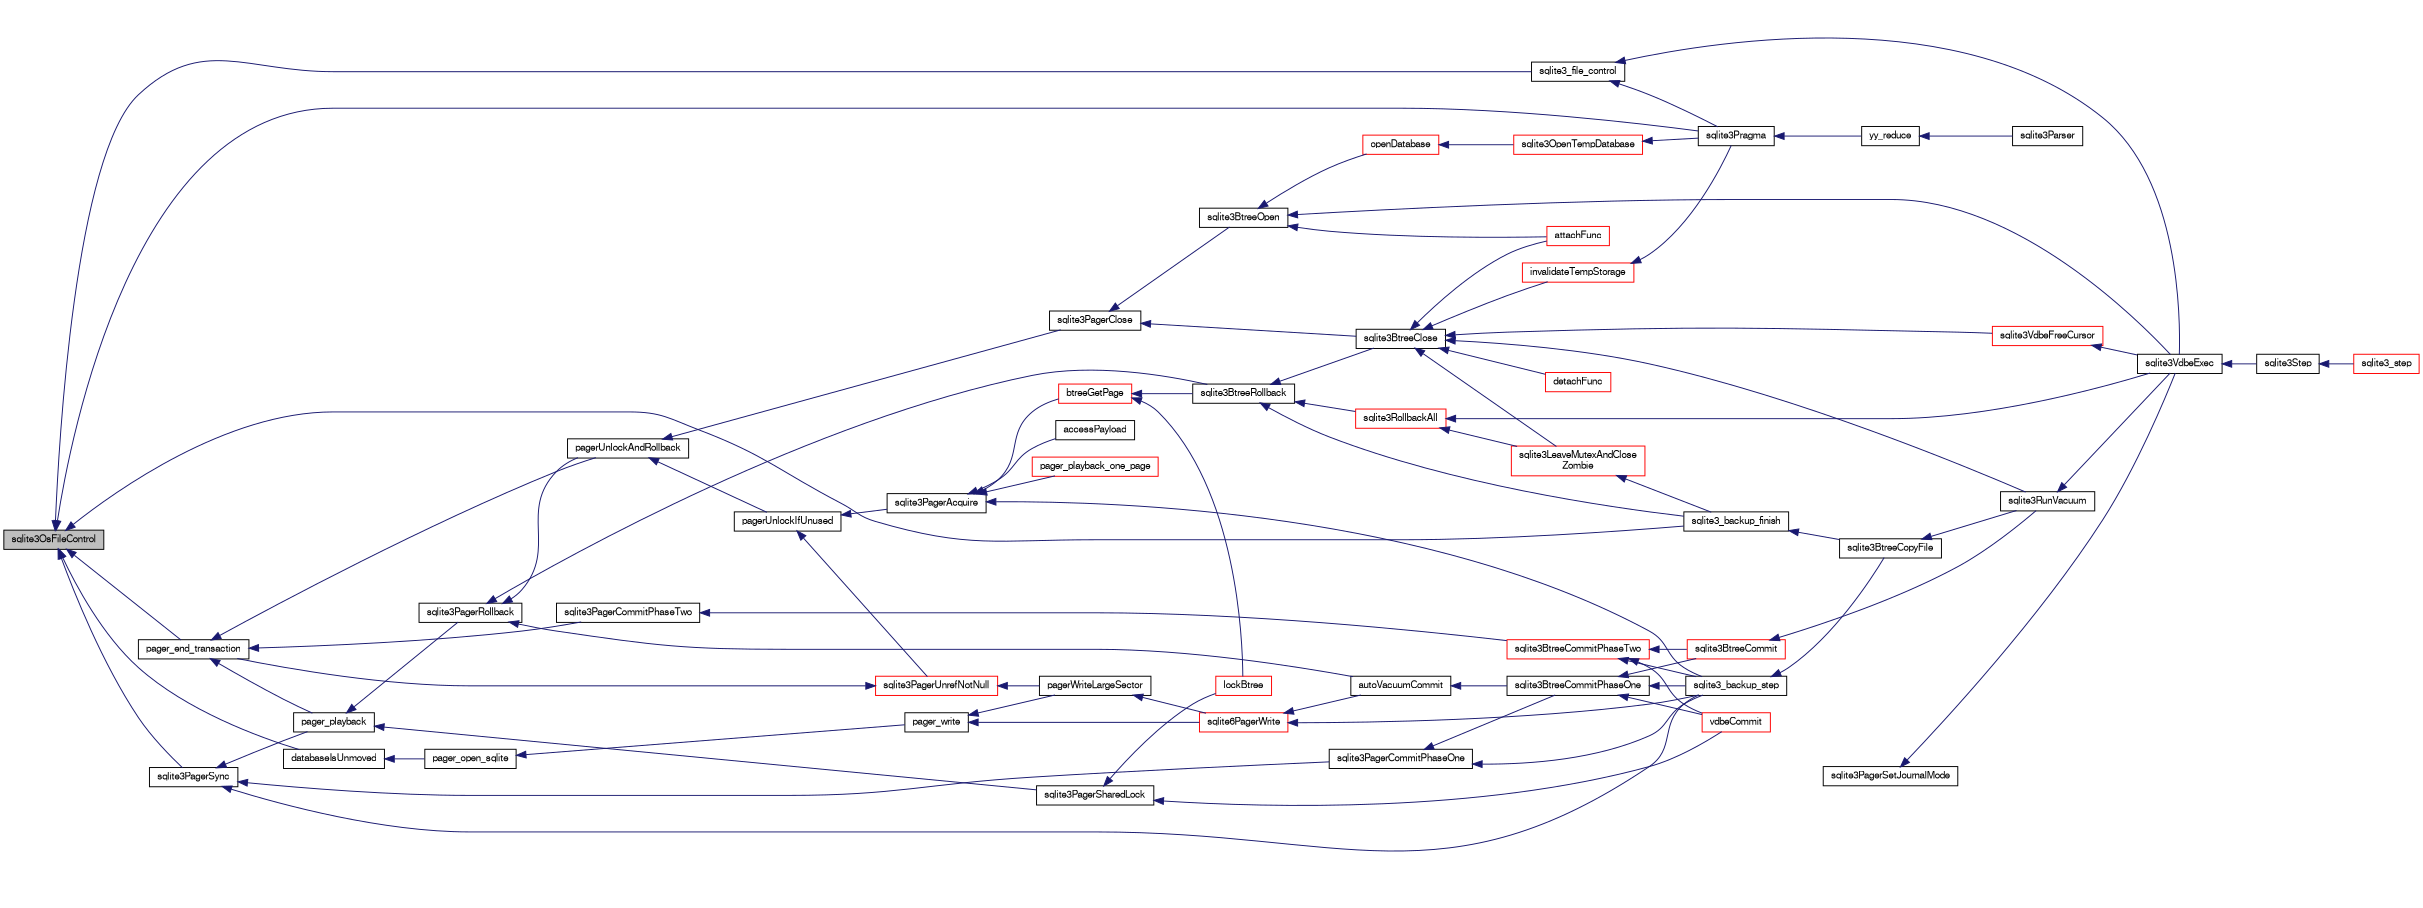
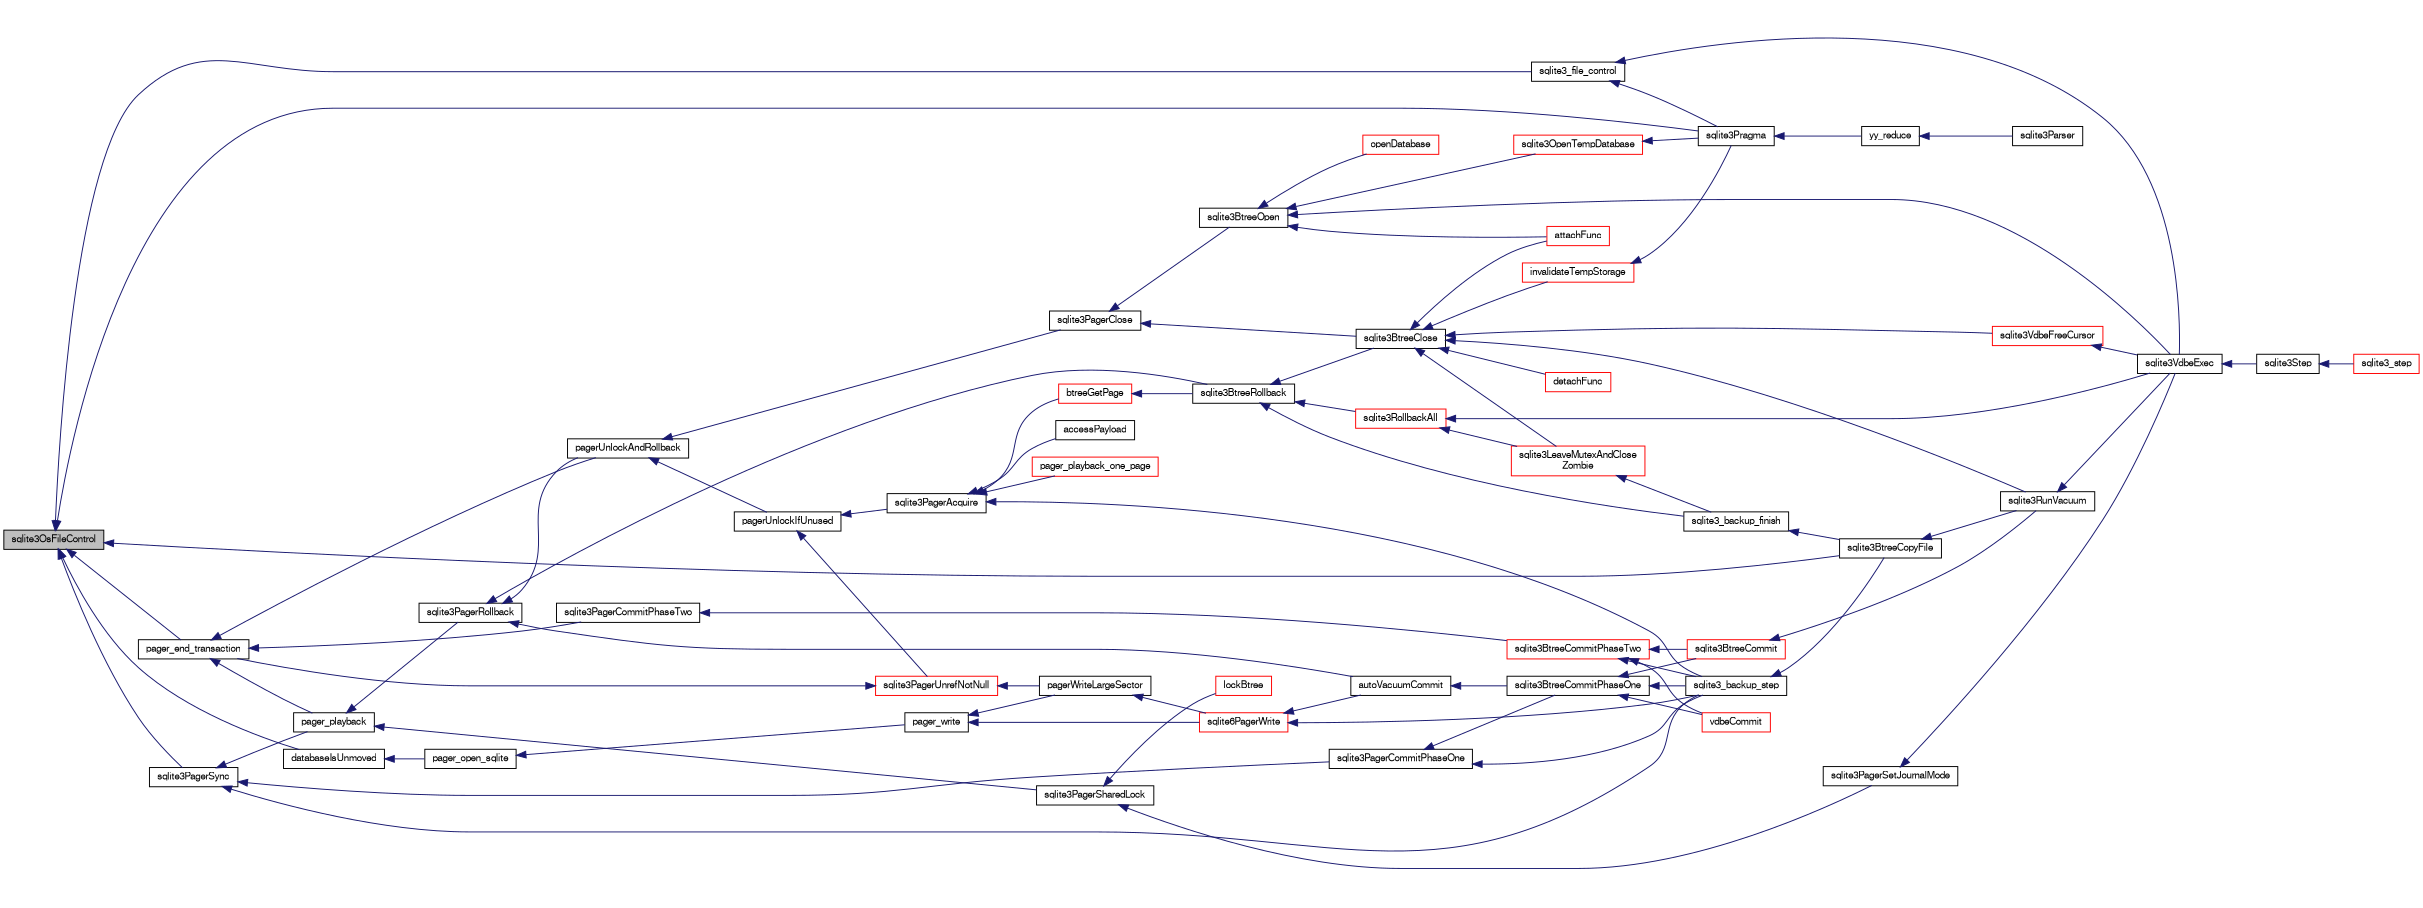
edge "sqlite3OpenTempDatabase" -> "openDatabase": now "sqlite3OpenTempDatabase" -> "sqlite3BtreeOpen"
edge "sqlite3_backup_finish" -> "sqlite3OsFileControl": now "sqlite3BtreeCopyFile" -> "sqlite3OsFileControl"
edge "lockBtree" -> "btreeGetPage": removed
edge "vdbeCommit" -> "sqlite3PagerSharedLock": now "sqlite3PagerSetJournalMode" -> "sqlite3PagerSharedLock"
